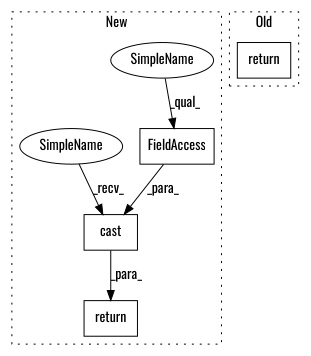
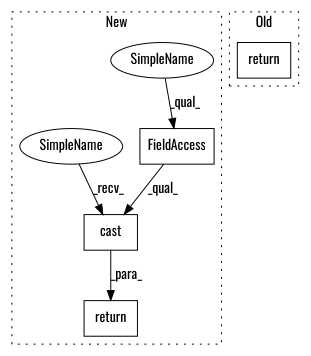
edge "FieldAccess" -> "cast": label "_para_" -> "_qual_"
